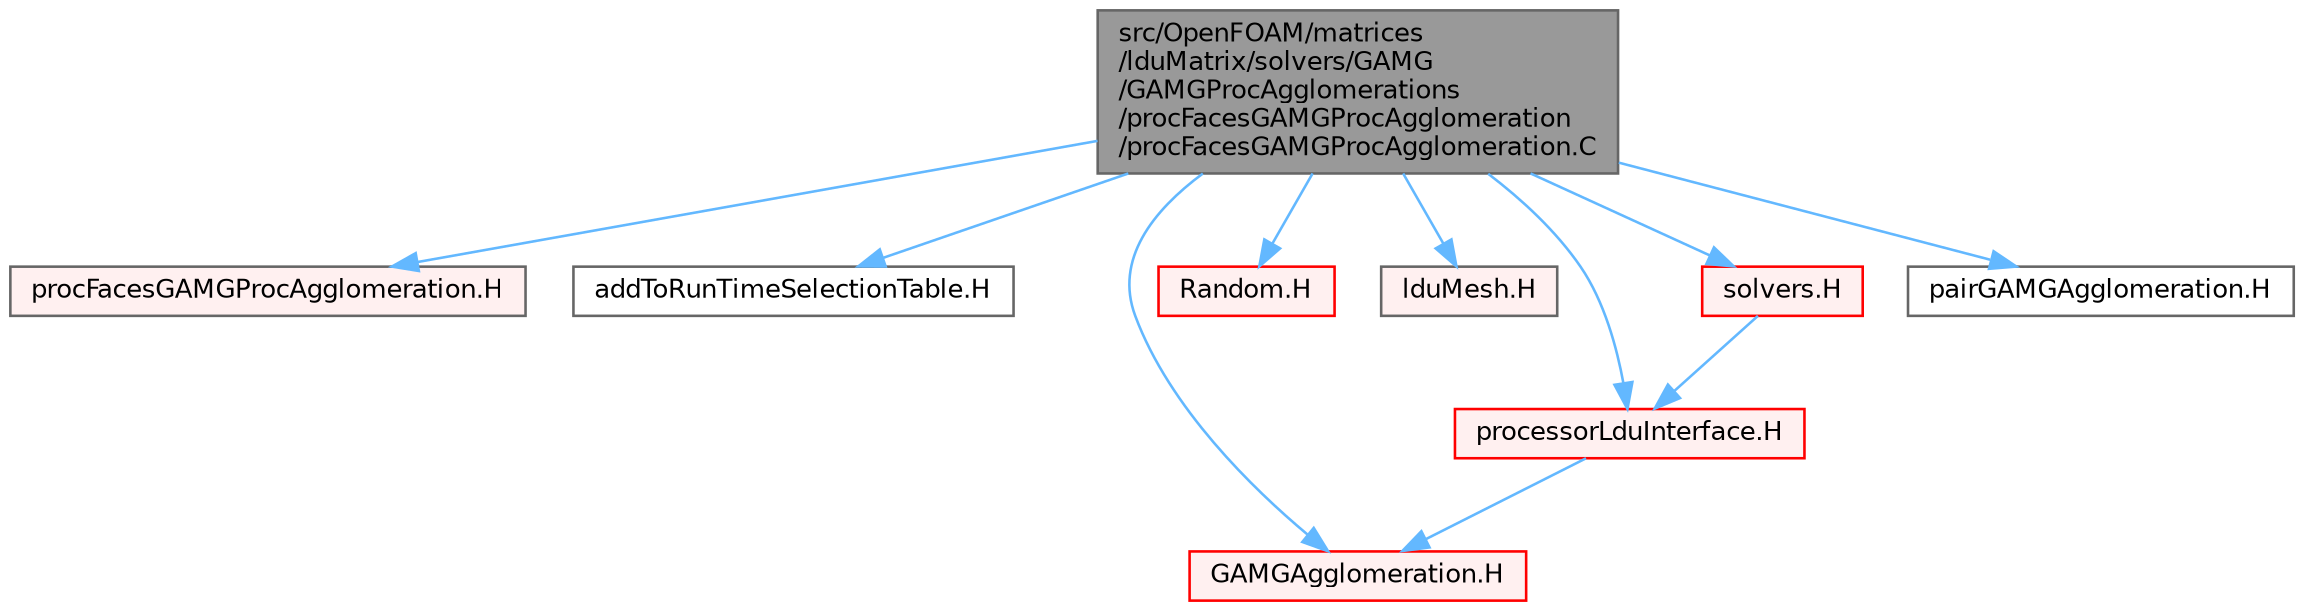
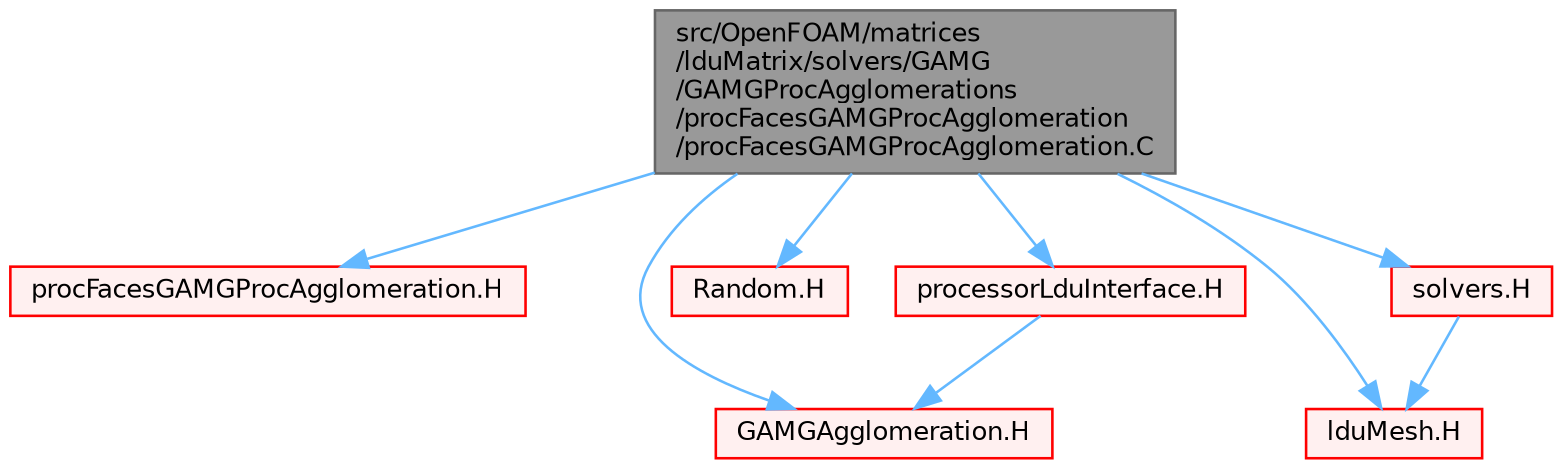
node "procFacesGAMGProcAgglomeration.H": color grey40 -> red
node "addToRunTimeSelectionTable.H": removed
node "lduMesh.H": color grey40 -> red
node "pairGAMGAgglomeration.H": removed
edge "solvers.H" -> "processorLduInterface.H": now "solvers.H" -> "lduMesh.H"
